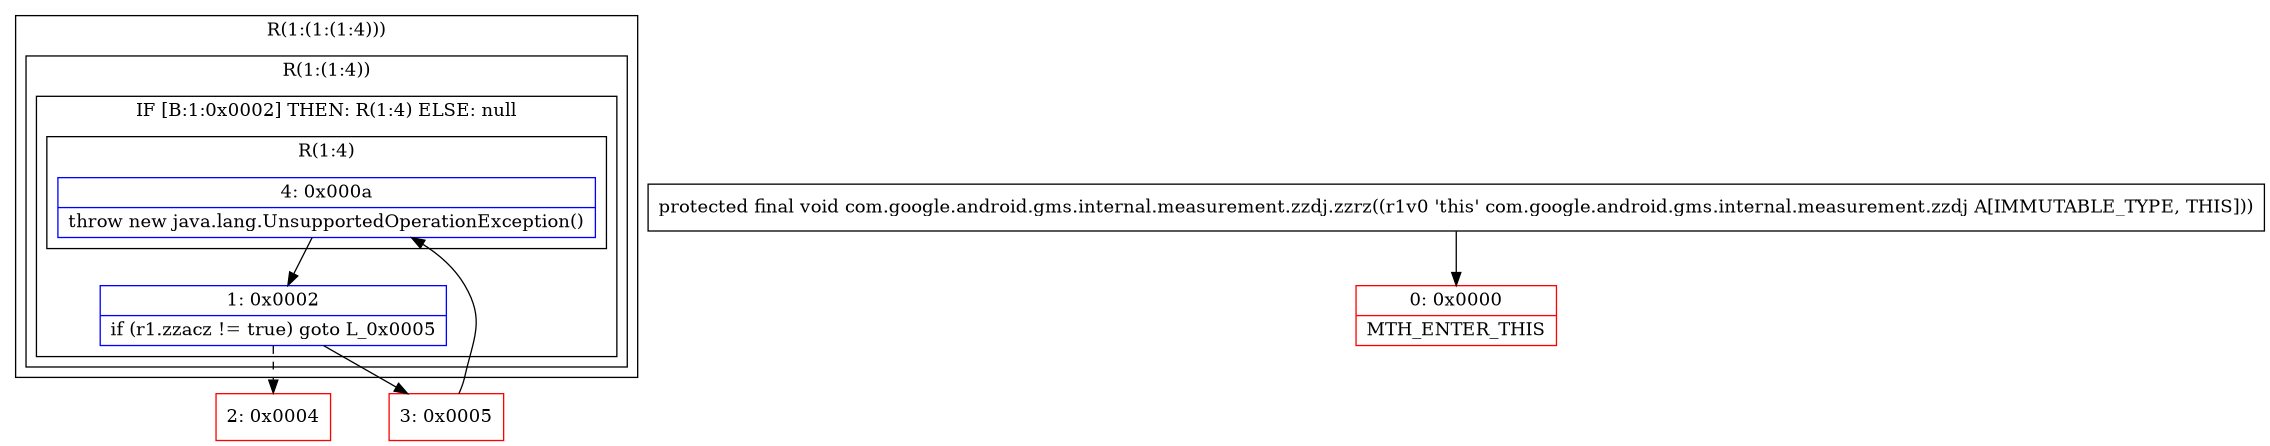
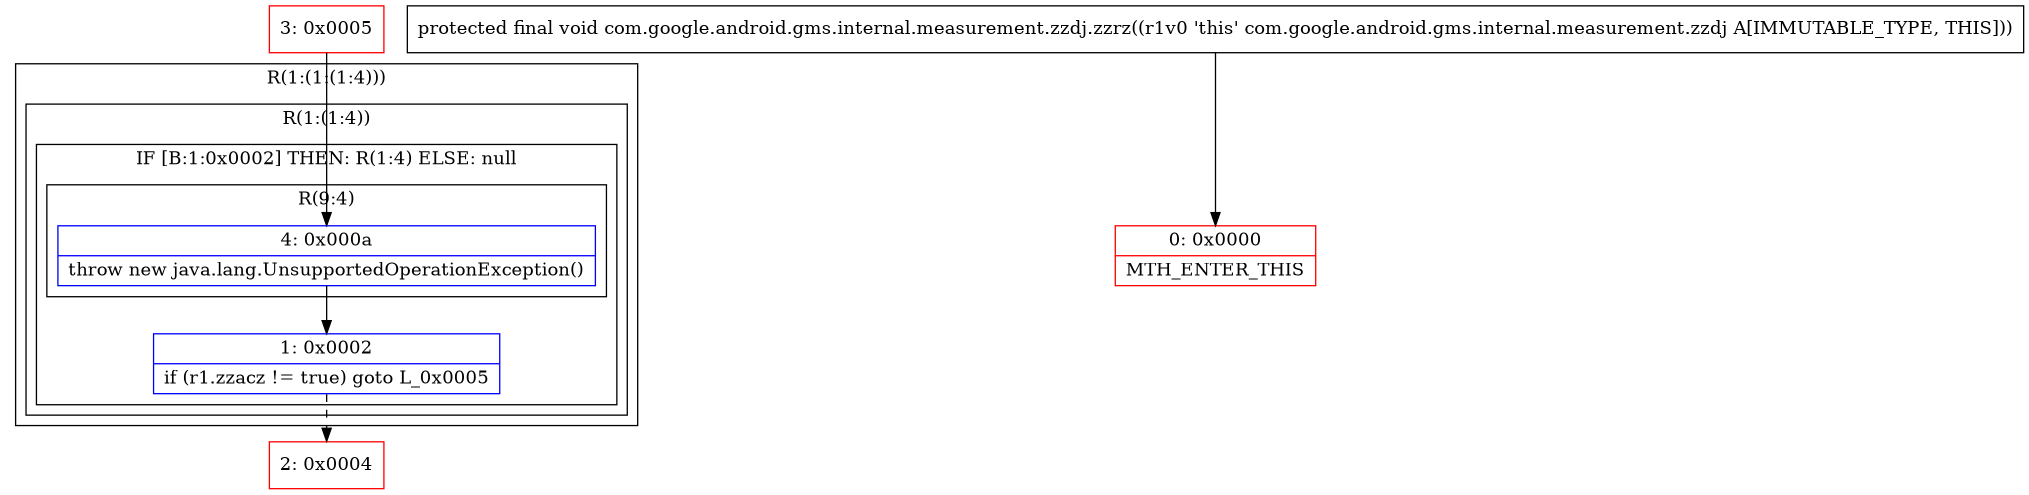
cluster "R(1:4)": label "R(1:4)" -> "R(9:4)"
edge "1: 0x0002" -> "3: 0x0005": removed
